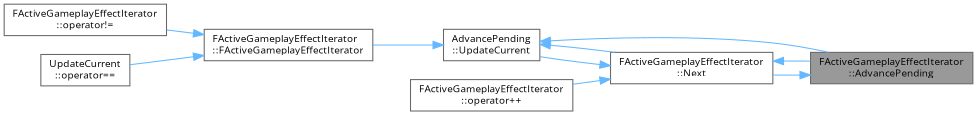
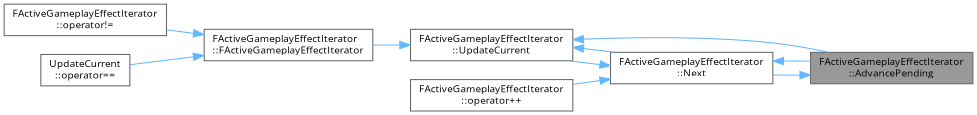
node "AdvancePending ::UpdateCurrent": label "AdvancePending ::UpdateCurrent" -> "FActiveGameplayEffectIterator ::UpdateCurrent"
